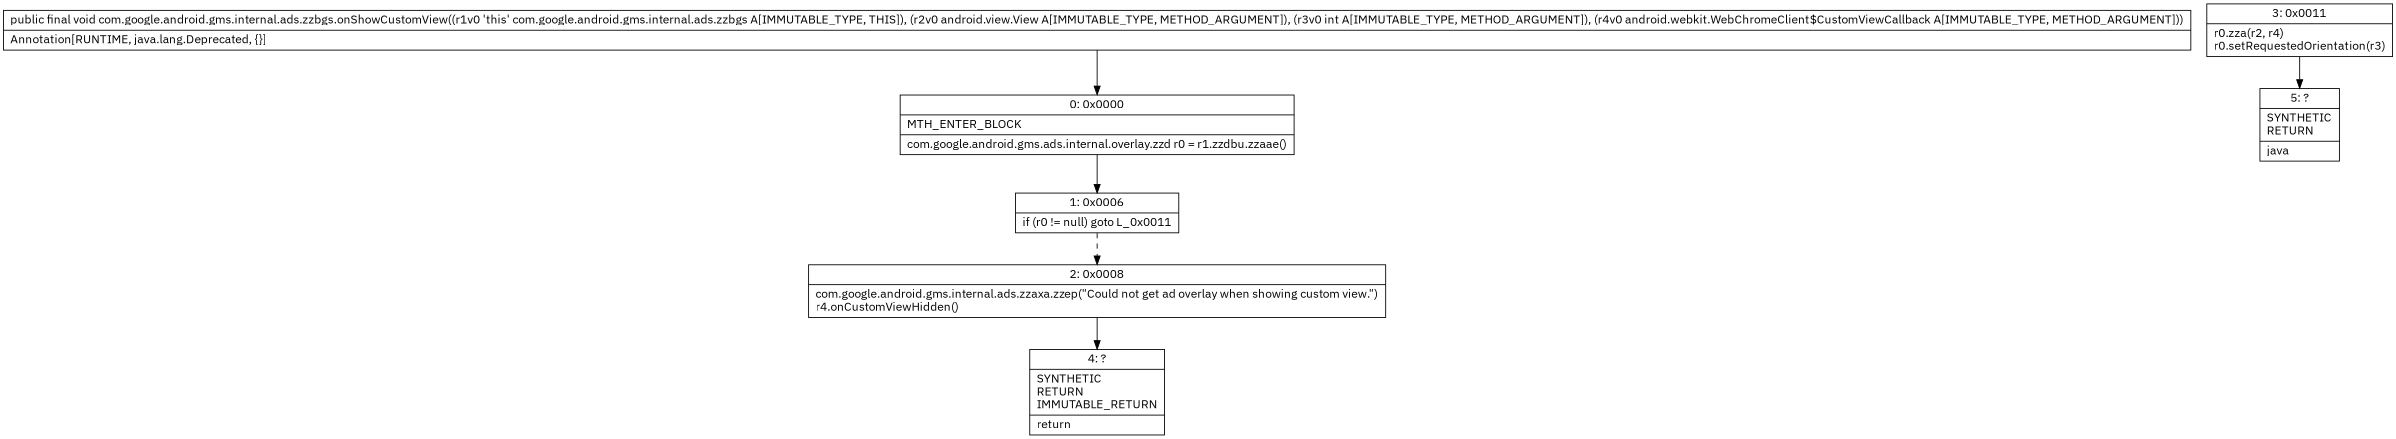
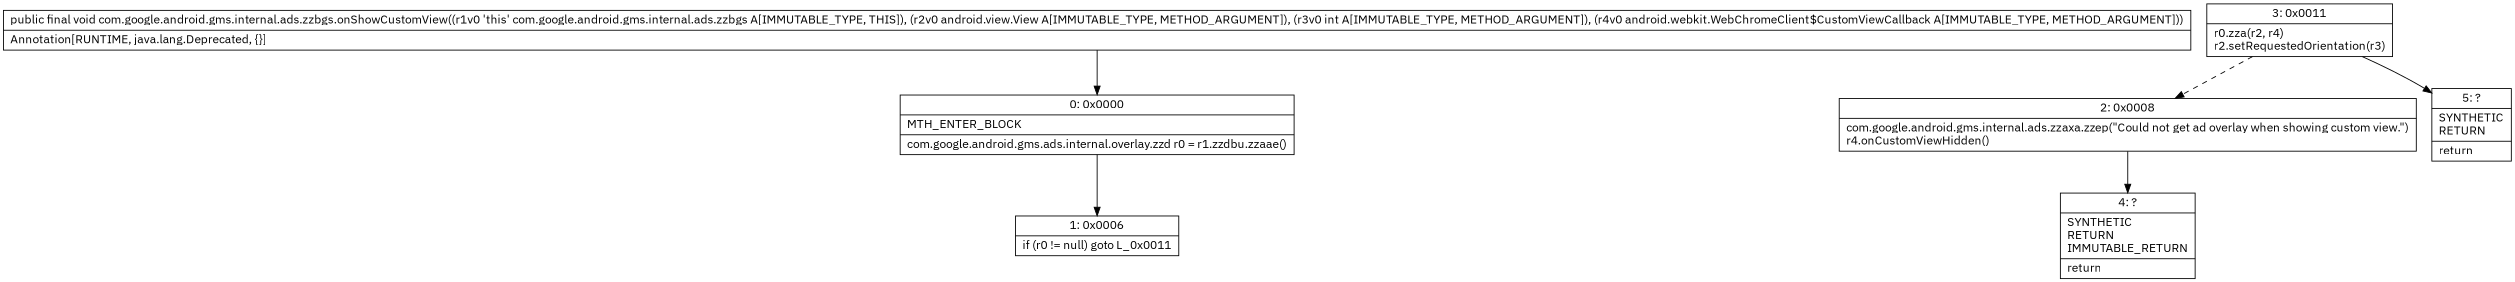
node "3: 0x0011": text "r0.setRequestedOrientation(r3)" -> "r2.setRequestedOrientation(r3)"
node "5: ?": text "java" -> "return"
edge "1: 0x0006" -> "2: 0x0008": now "3: 0x0011" -> "2: 0x0008"
